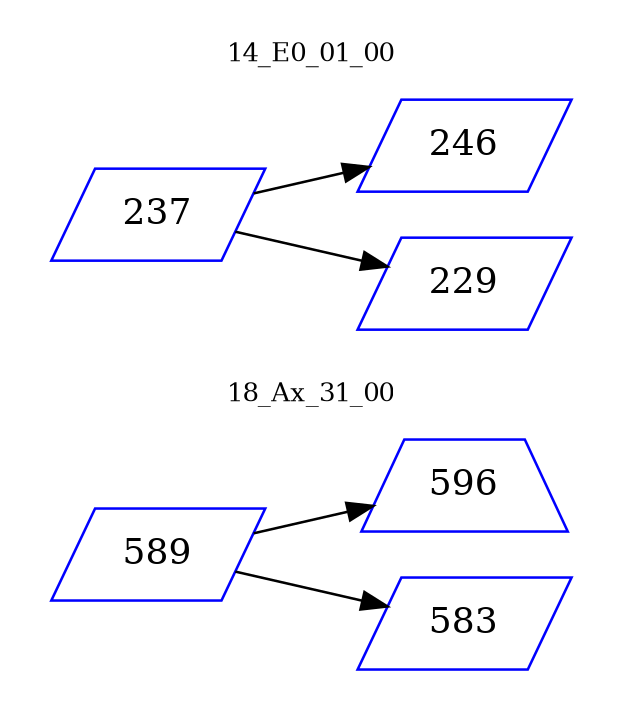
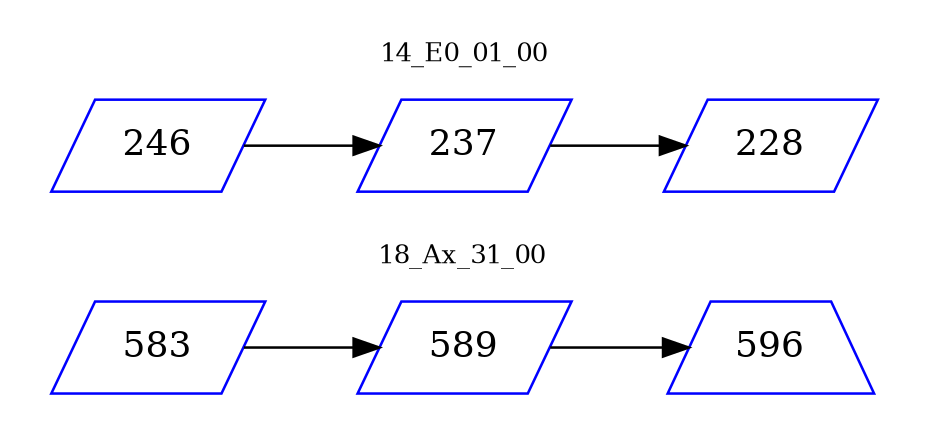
edge "237" -> "246": reversed
node "229": label "229" -> "228"
edge "589" -> "583": reversed
